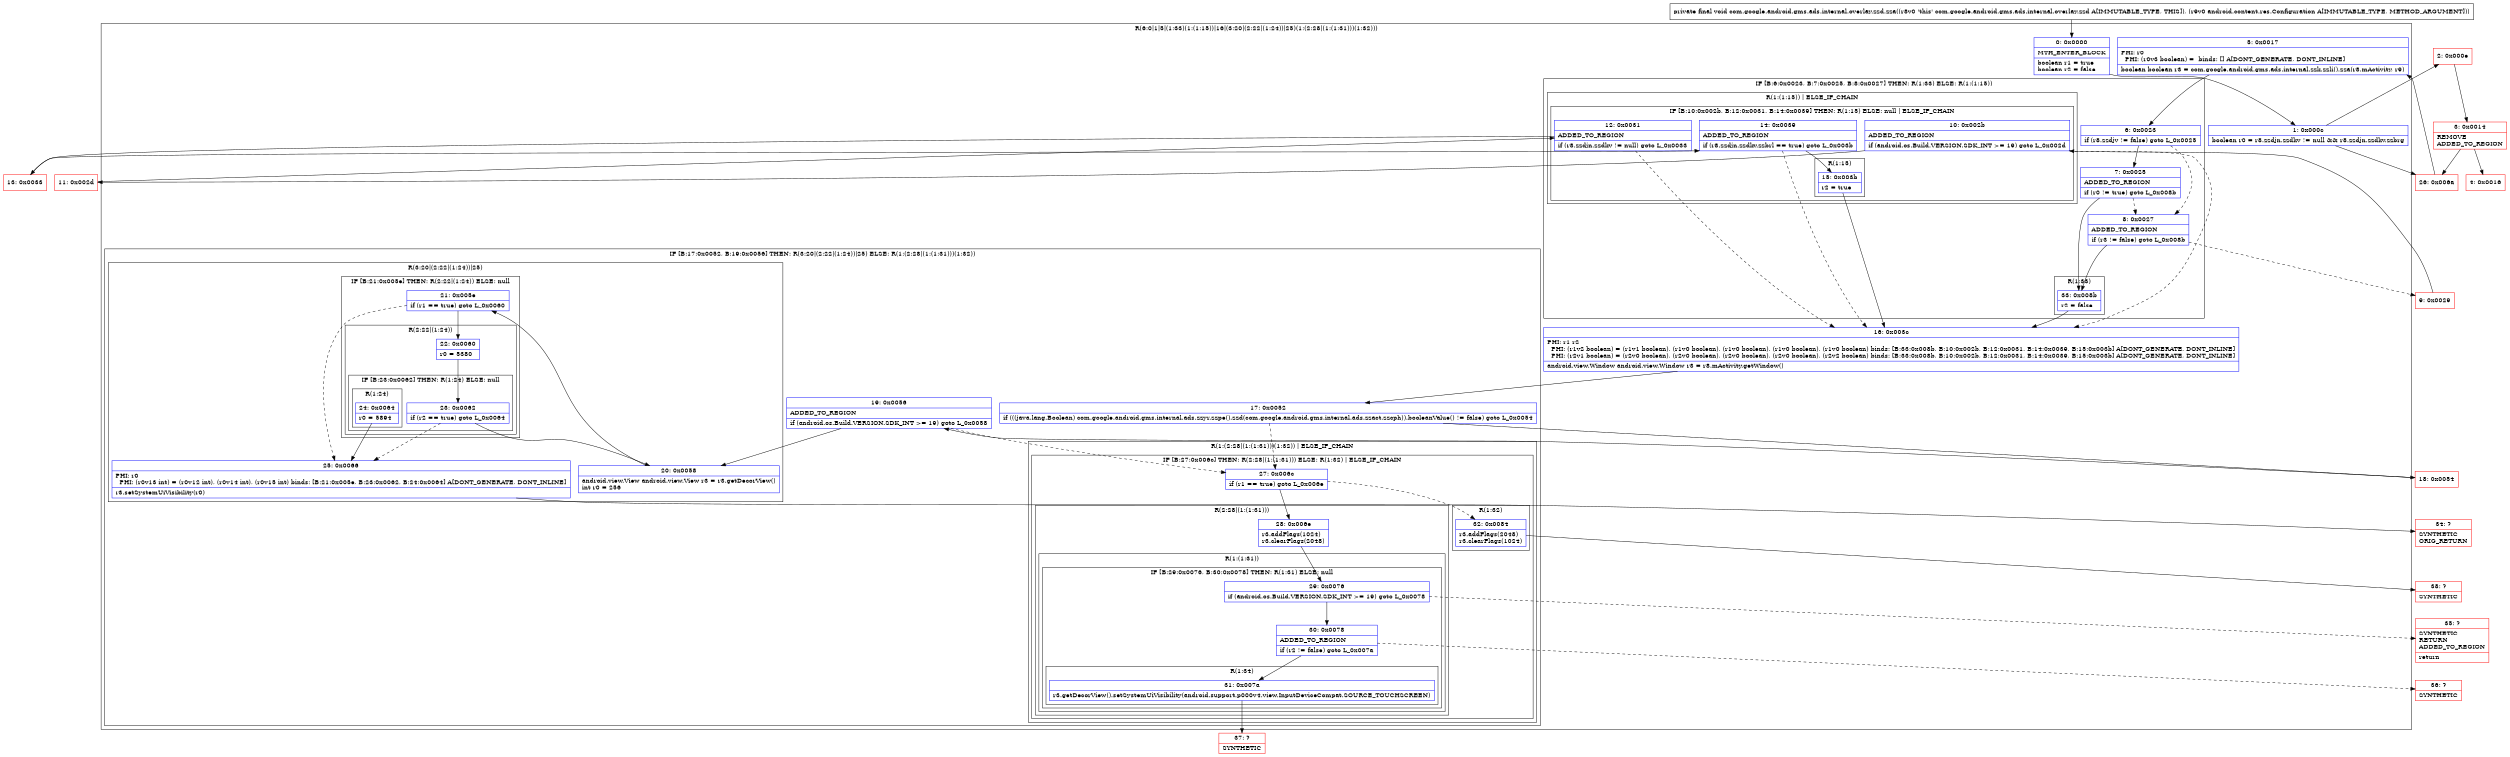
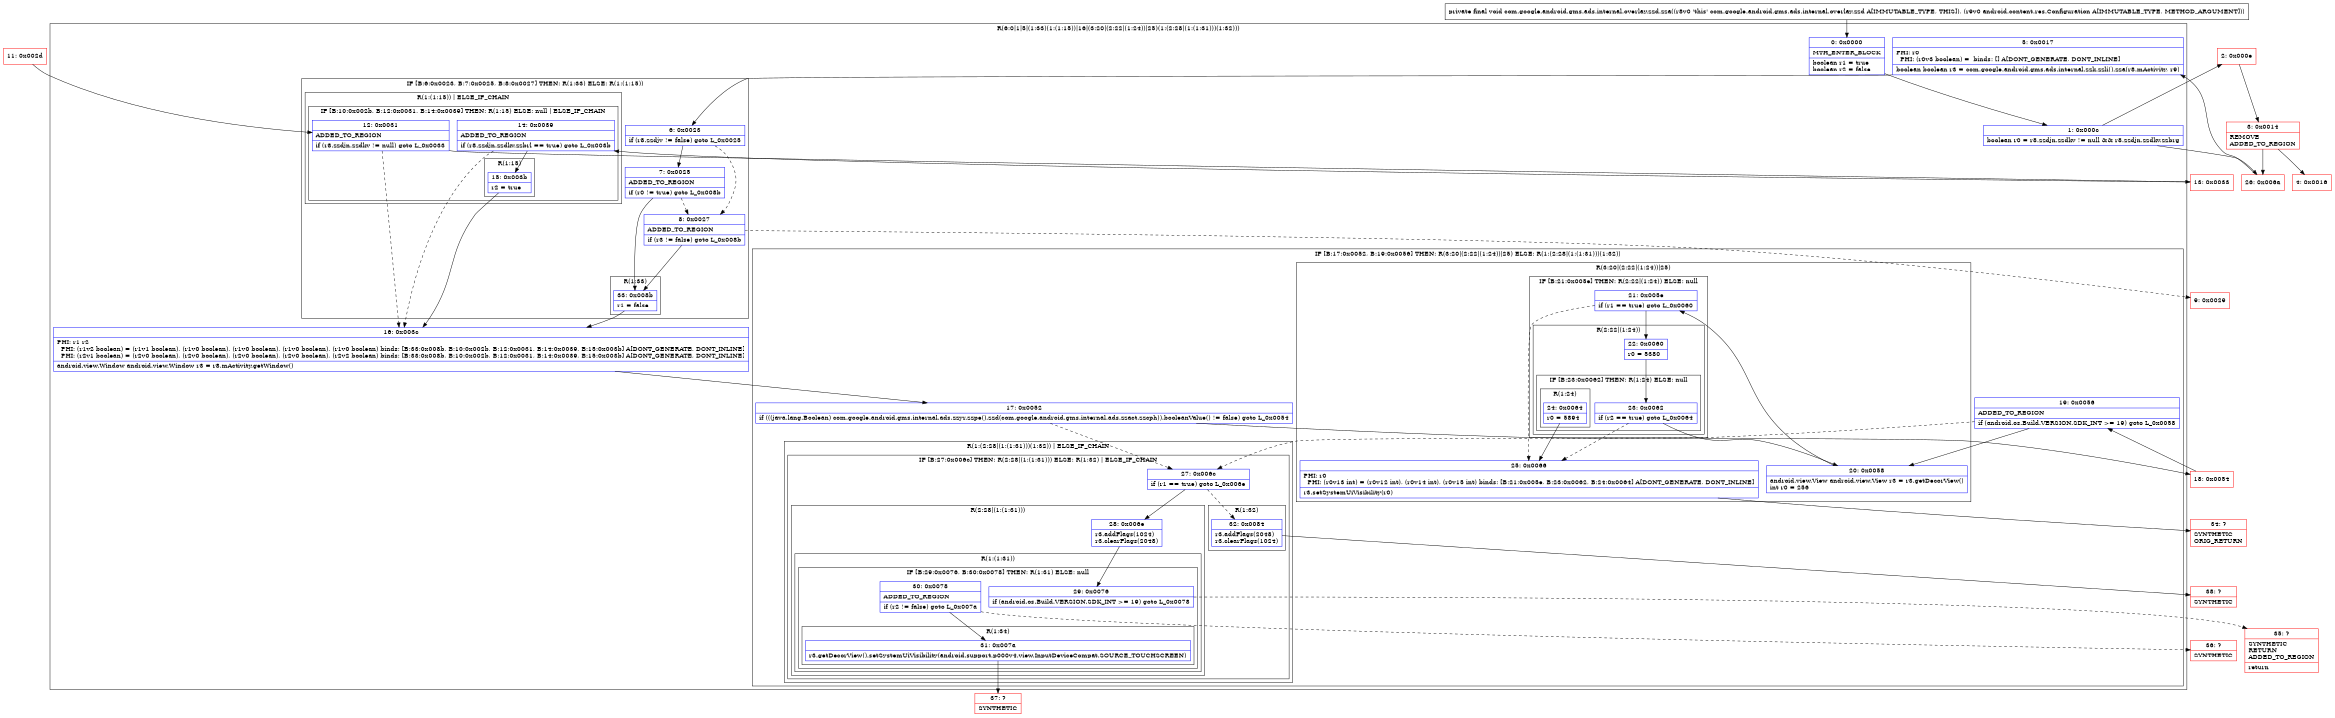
node "10: 0x002b": removed
node "33: 0x008b": text "r2 = false" -> "r1 = false"
edge "29: 0x0076" -> "30: 0x0078": removed
